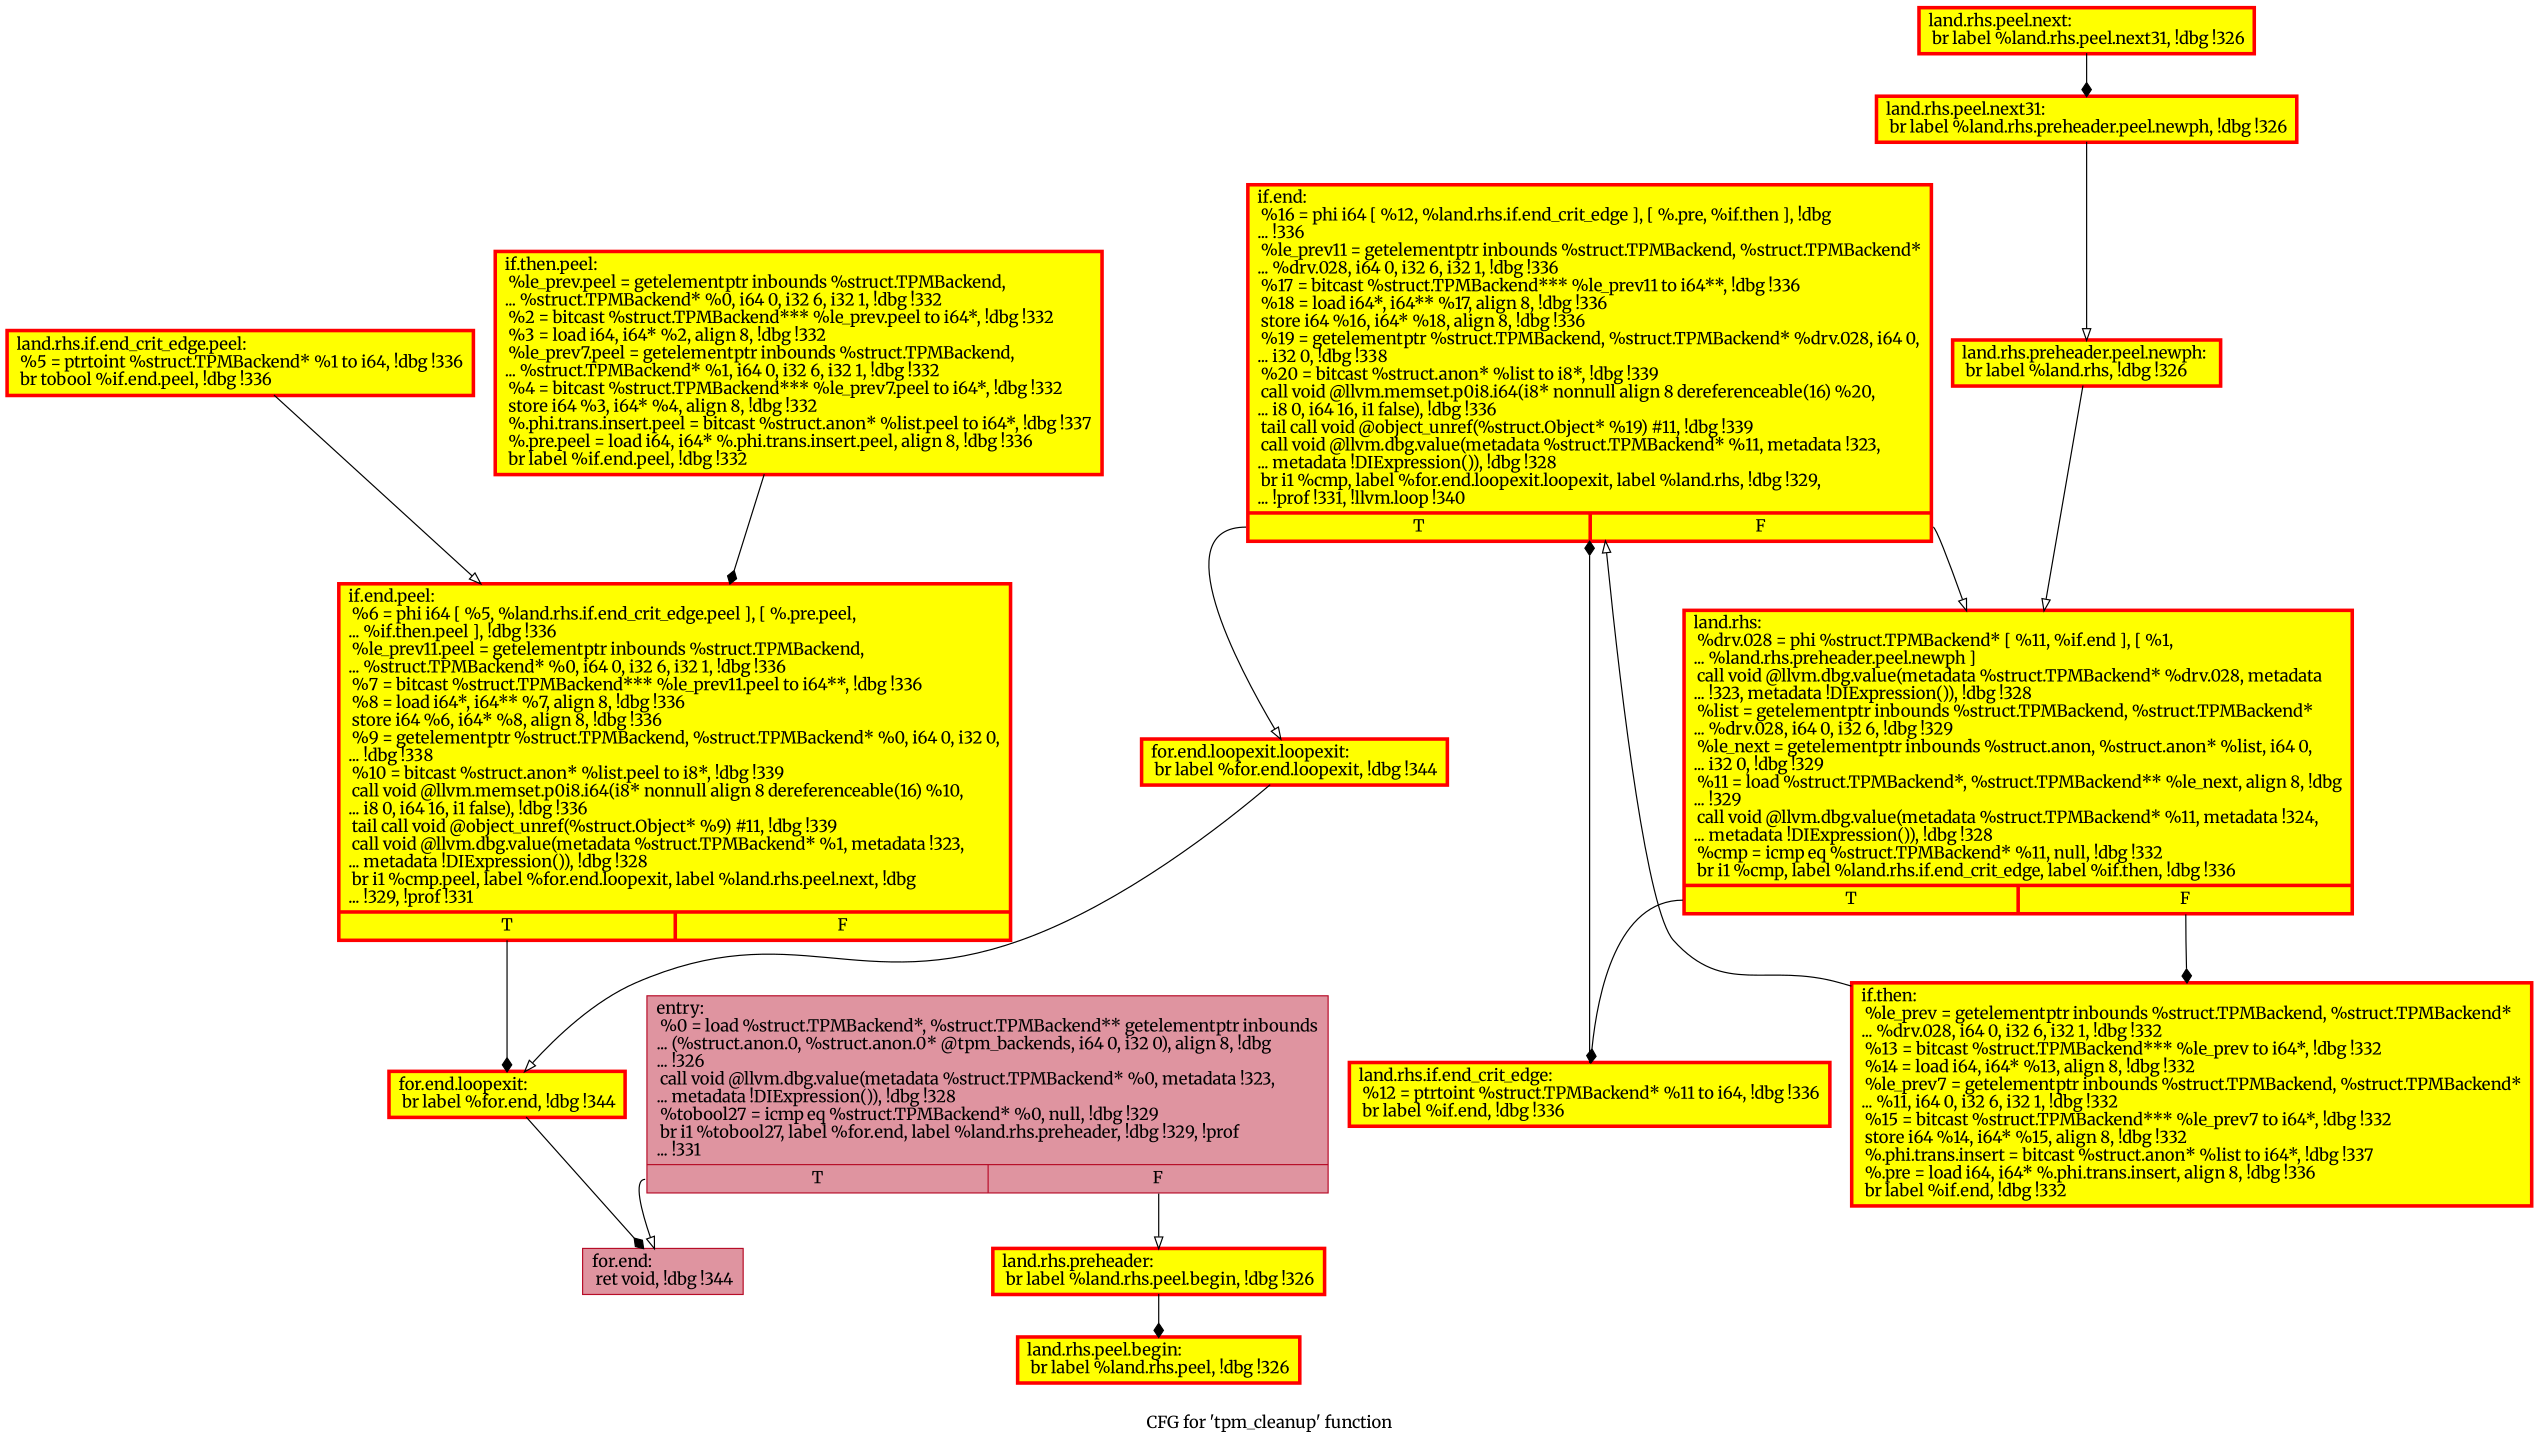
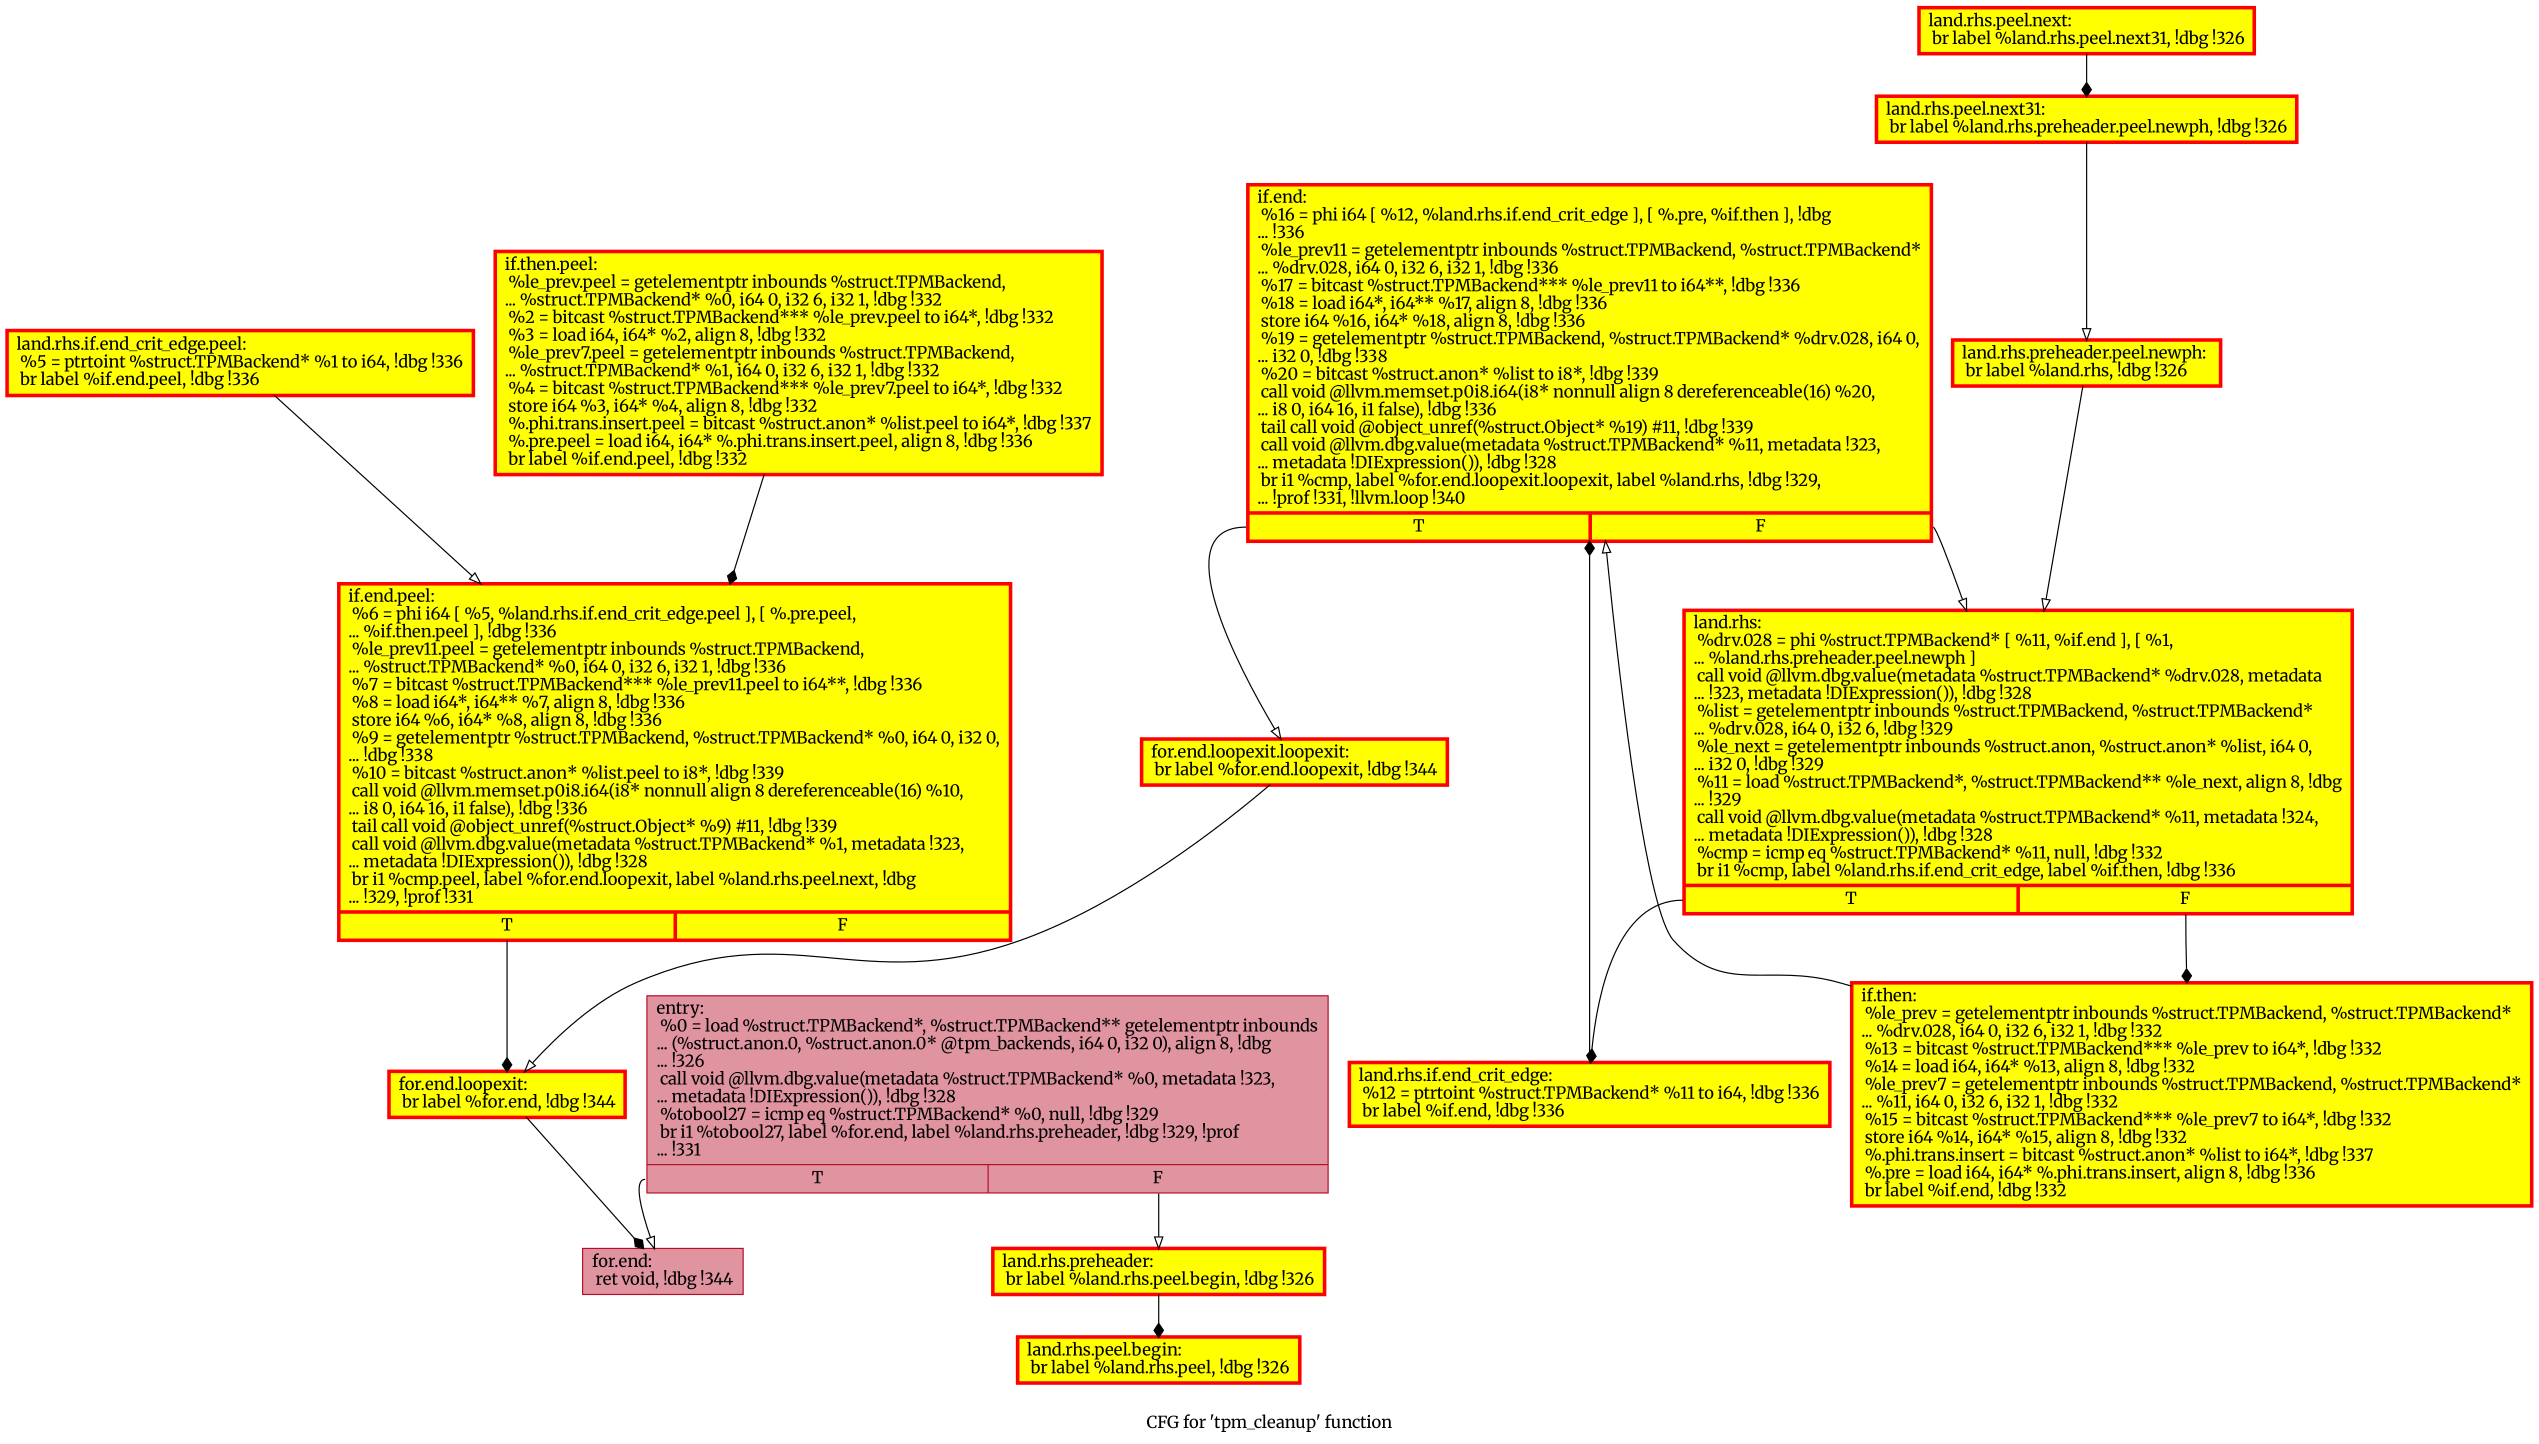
node "land.rhs.if.end_crit_edge.peel:": text "br tobool %if.end.peel, !dbg !336" -> "br label %if.end.peel, !dbg !336"
